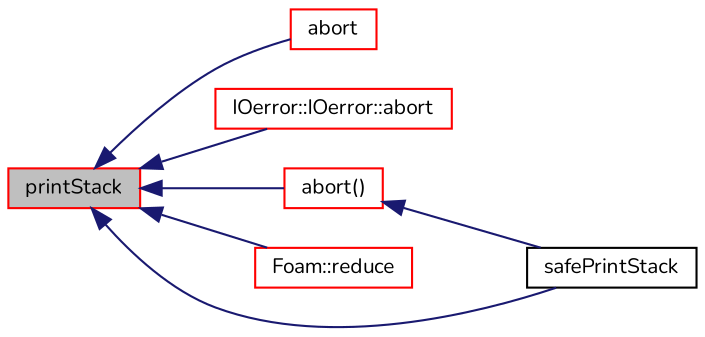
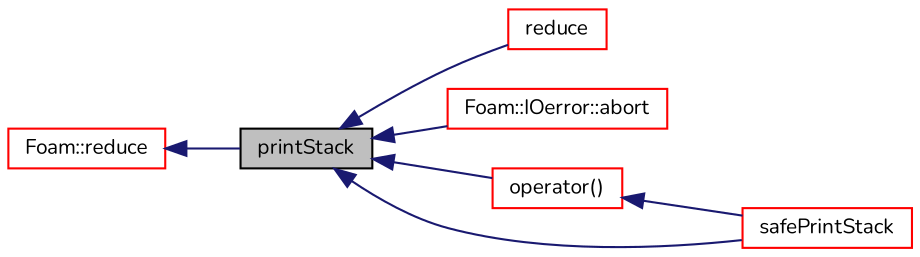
node "abort": label "abort" -> "reduce"
node "IOerror::IOerror::abort": label "IOerror::IOerror::abort" -> "Foam::IOerror::abort"
node "printStack": color red -> black
node "abort()": label "abort()" -> "operator()"
edge "Foam::reduce" -> "printStack": reversed
node "safePrintStack": color black -> red
